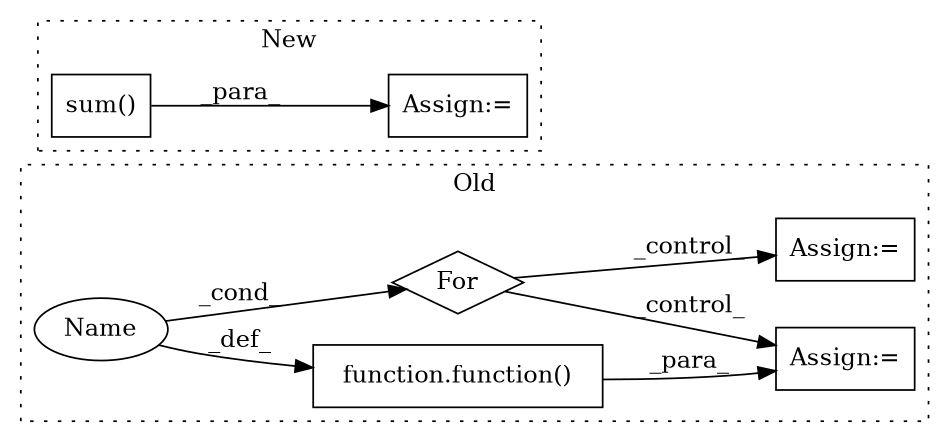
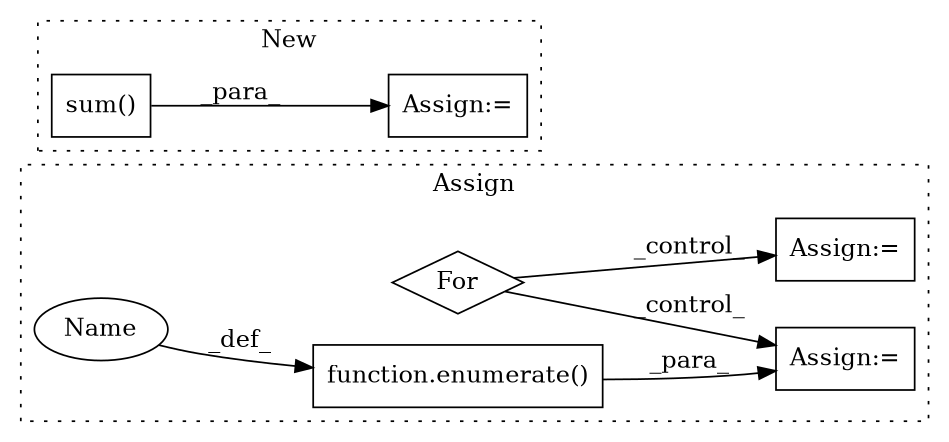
cluster "Old": label "Old" -> "Assign"
edge "Name" -> "For": removed, label "_cond_"
node "function.function()": label "function.function()" -> "function.enumerate()"
